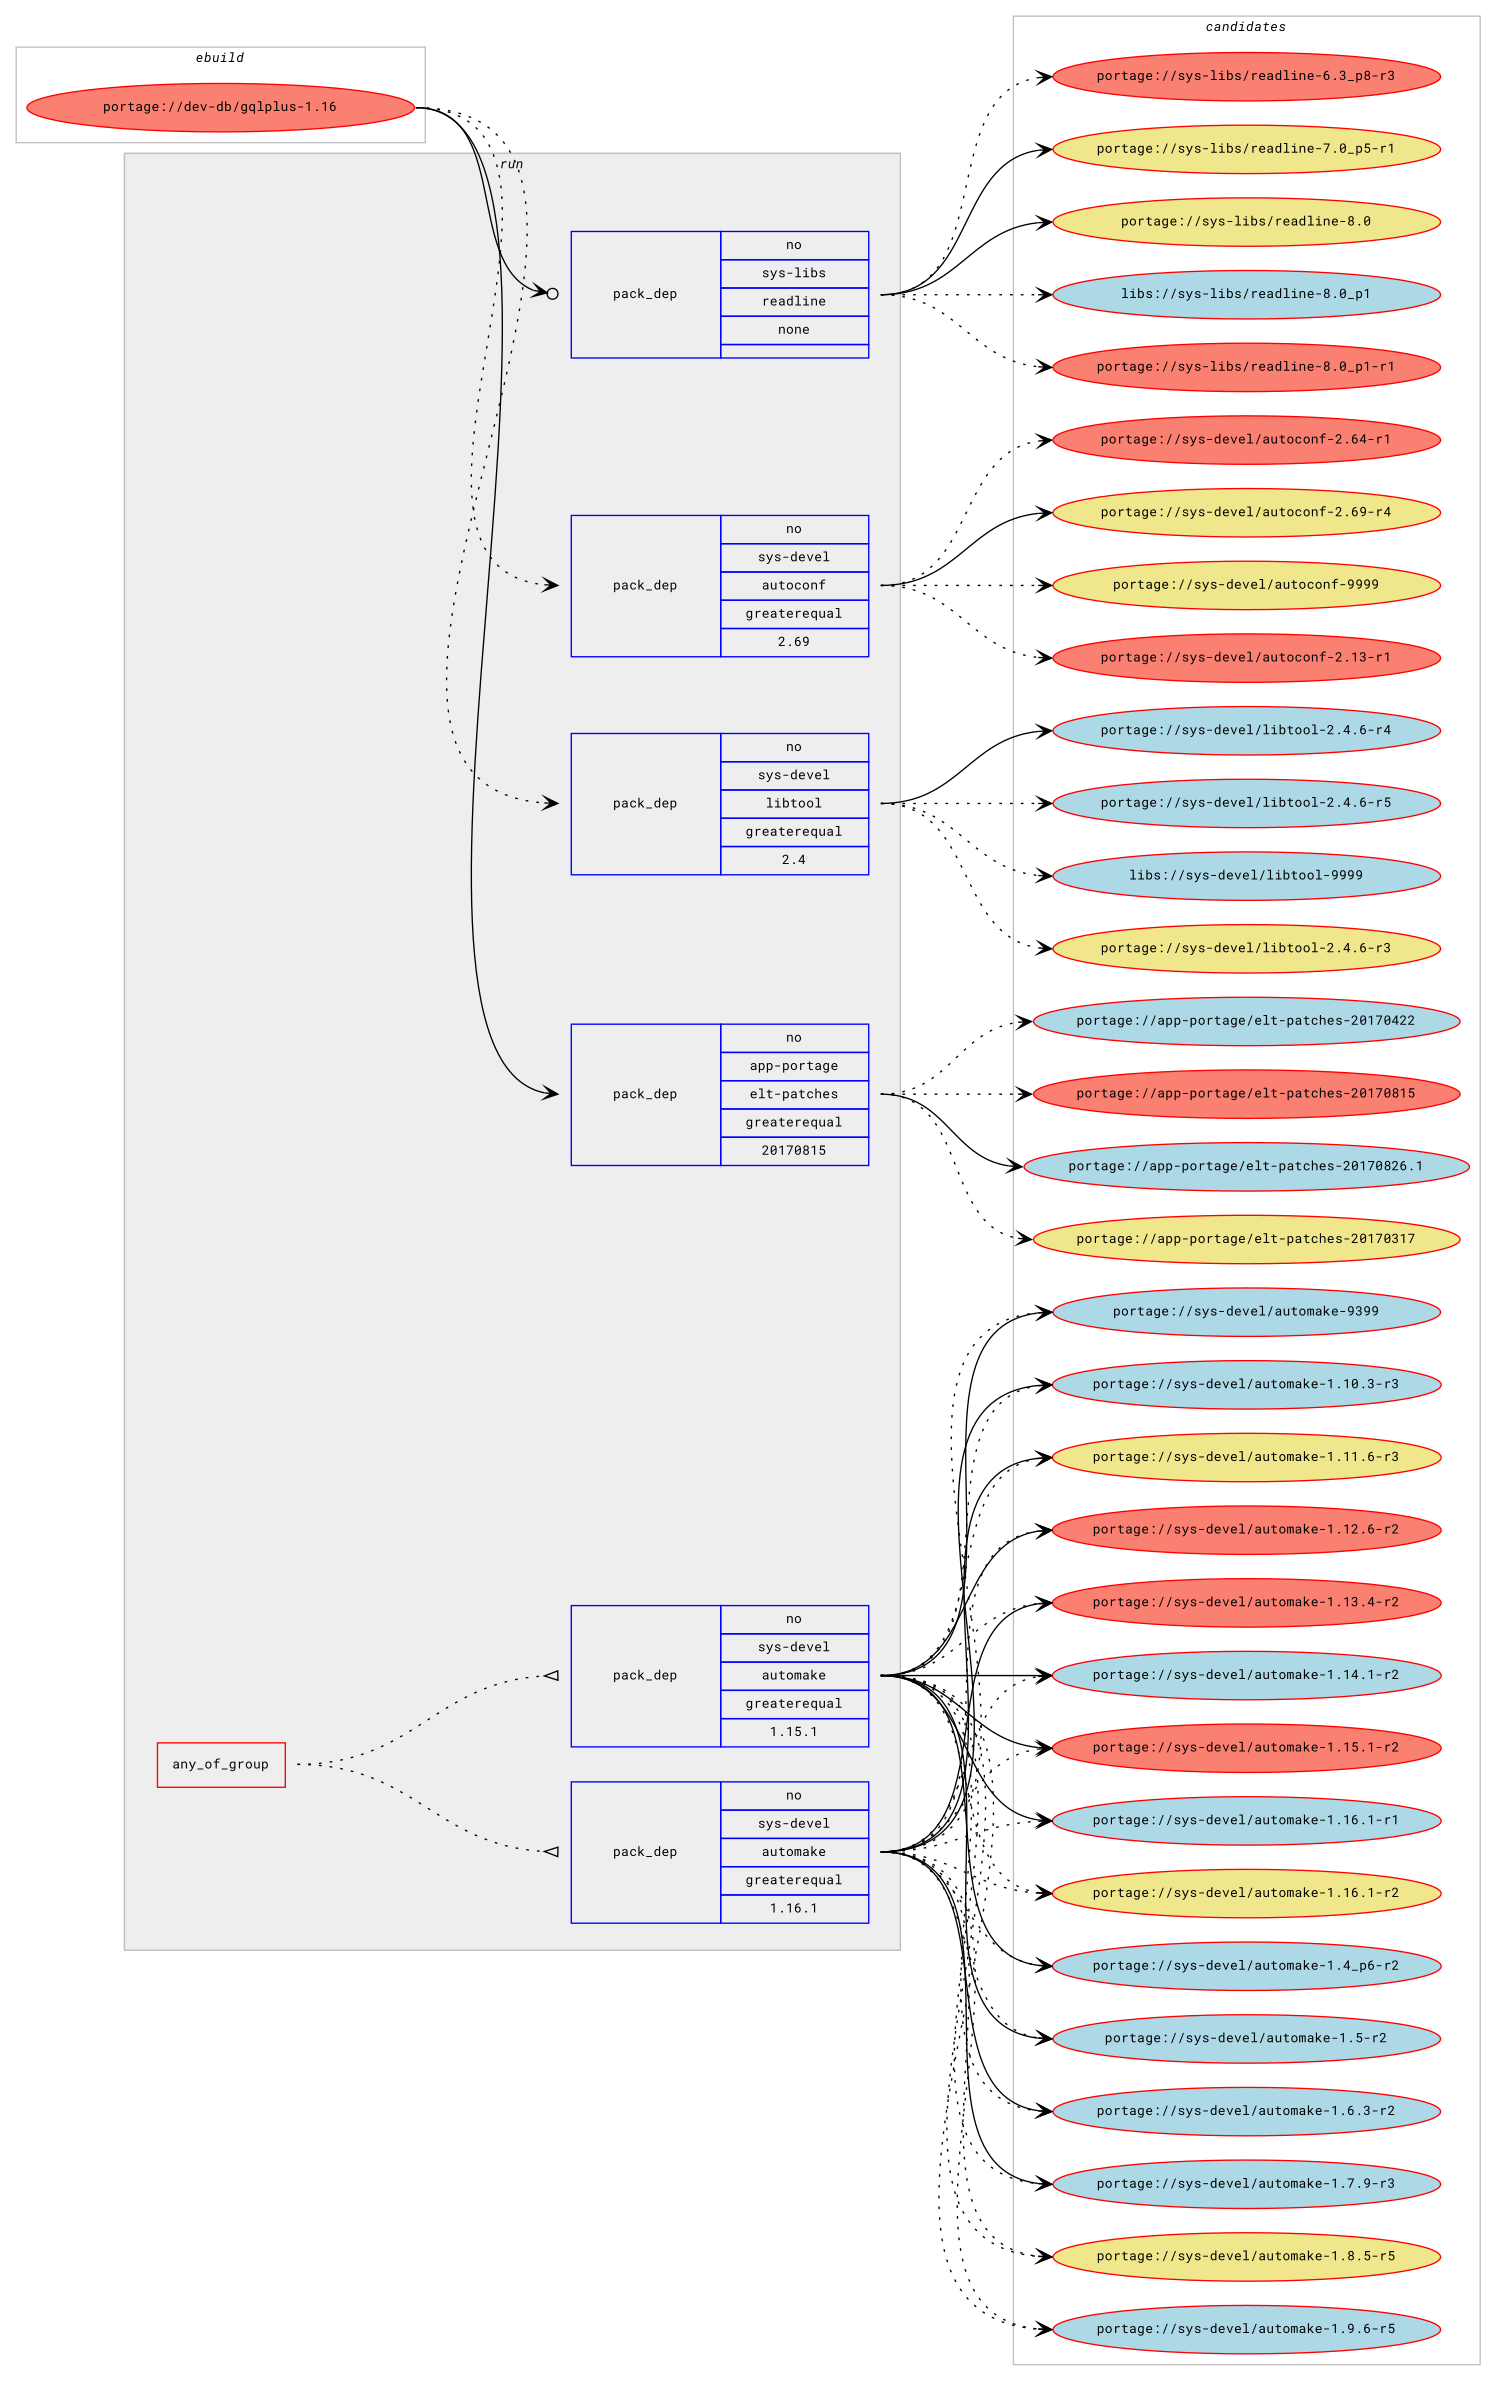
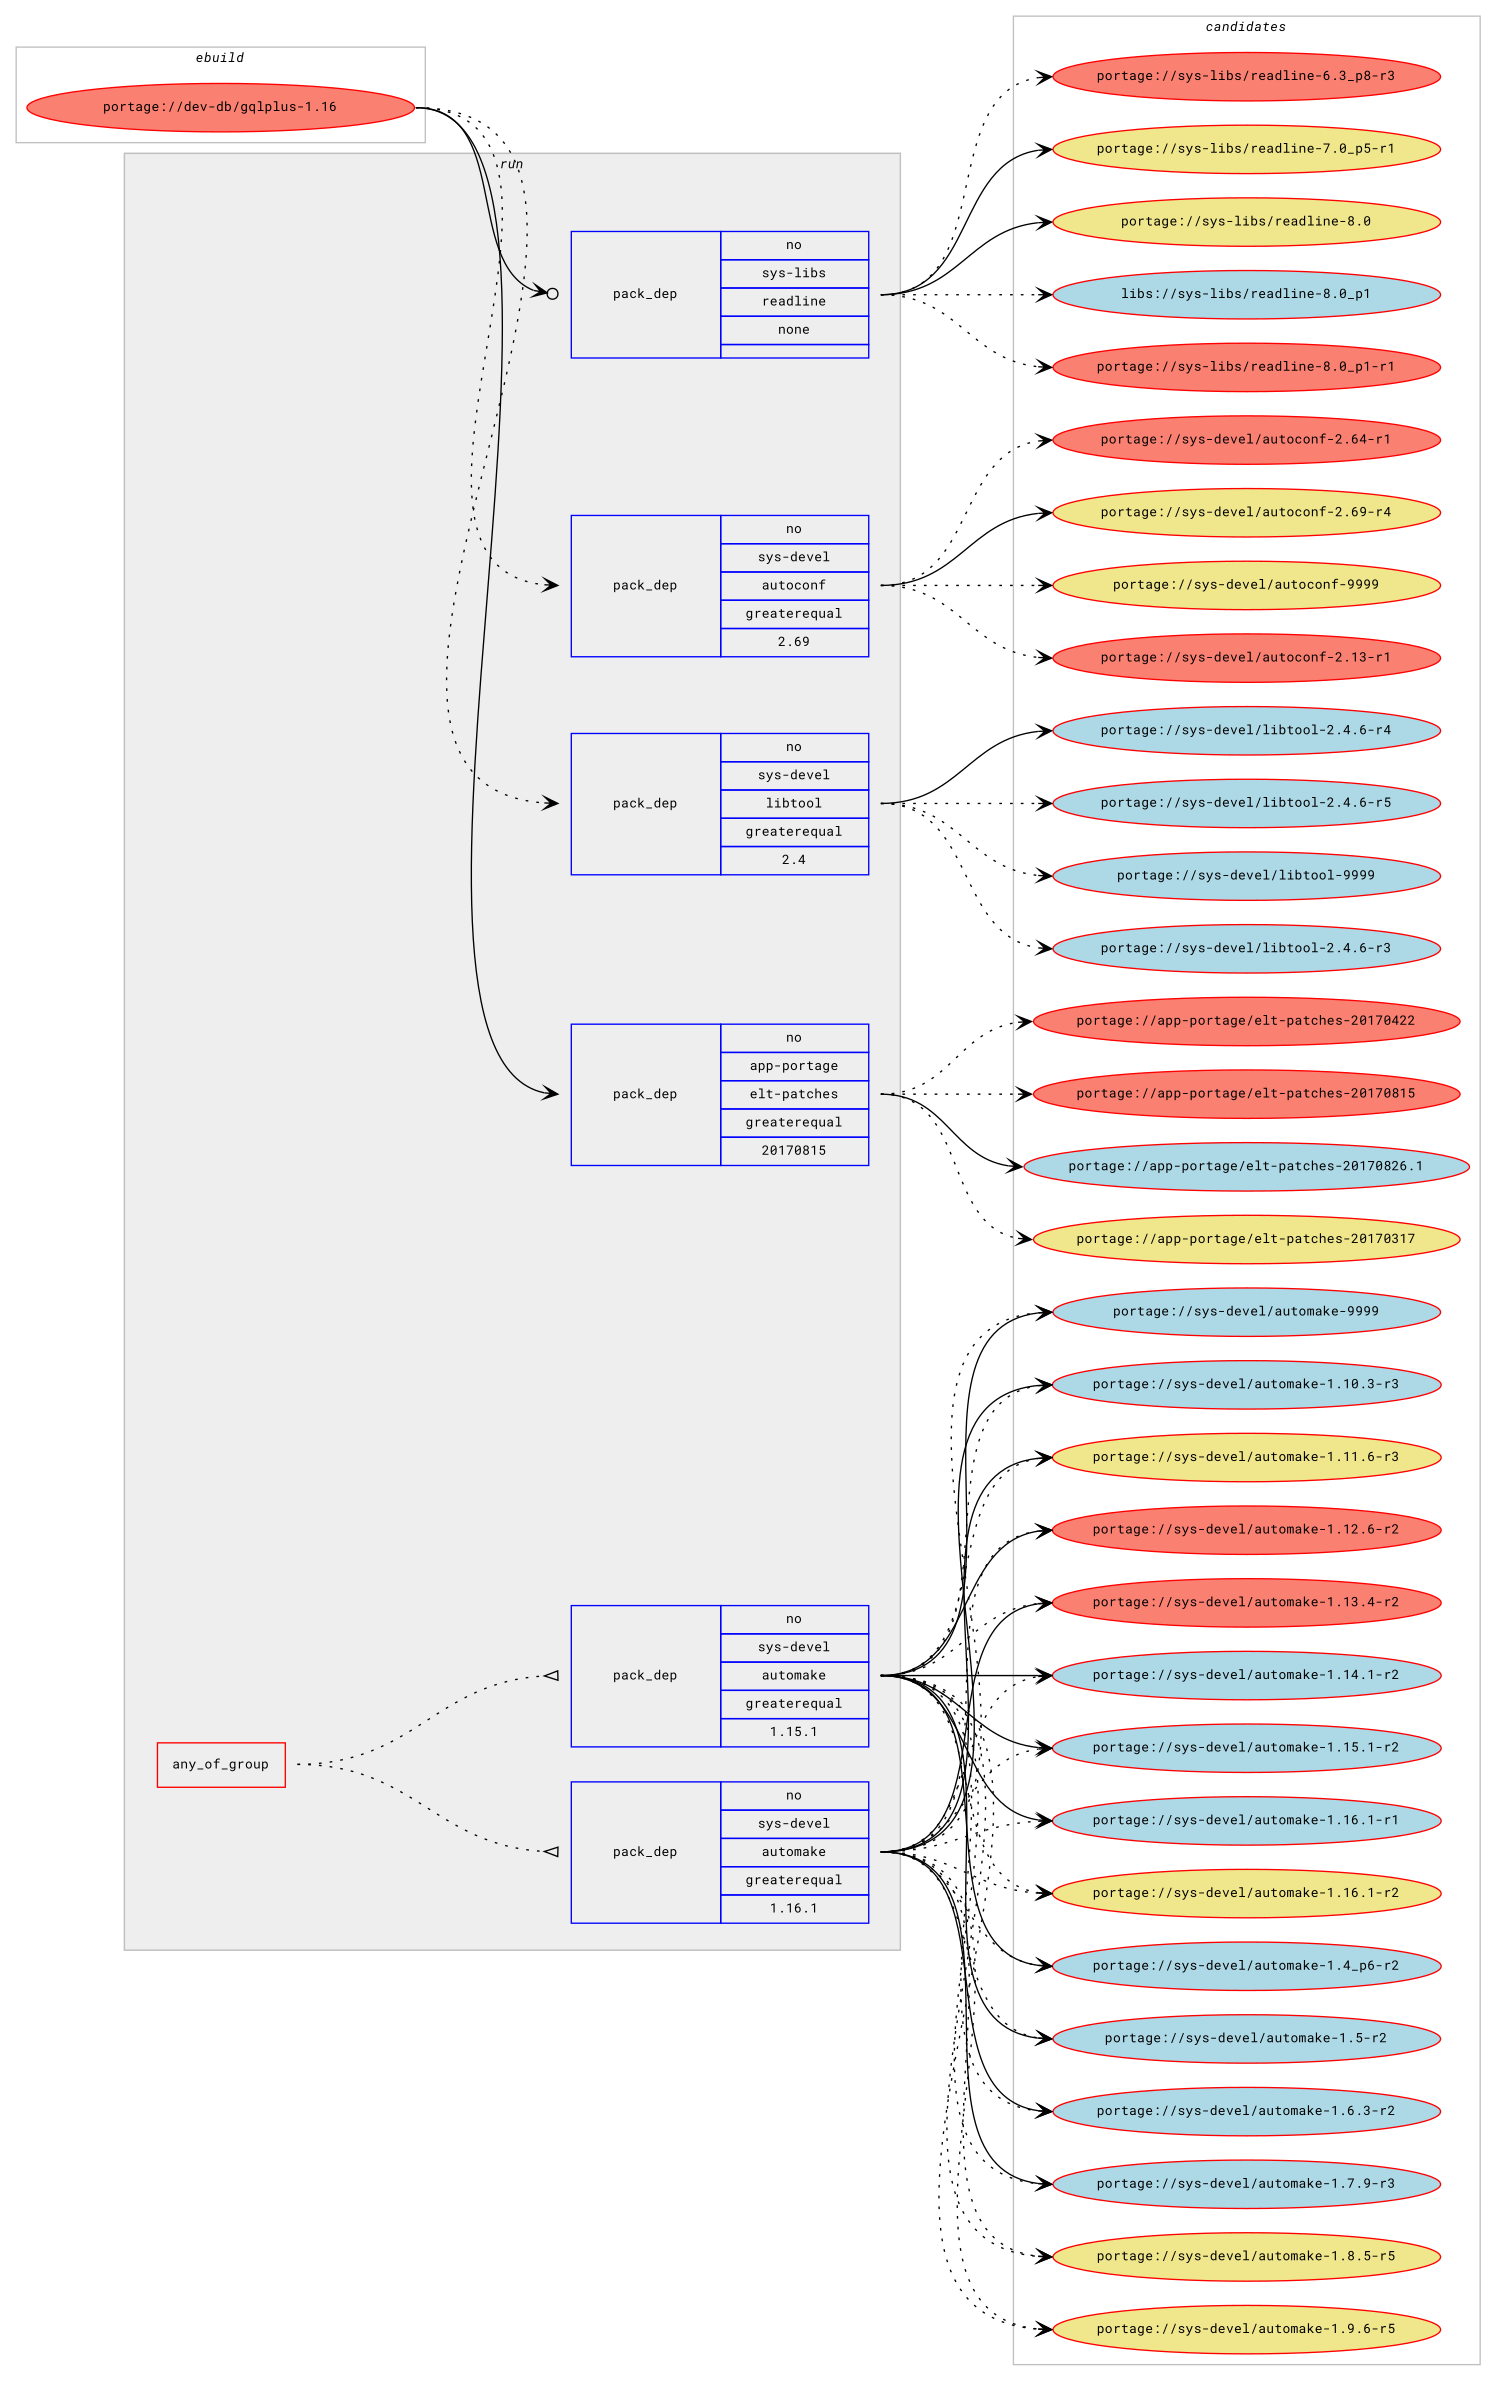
node "libs://sys-devel/libtool-9999": label "libs://sys-devel/libtool-9999" -> "portage://sys-devel/libtool-9999"
node "portage://sys-devel/libtool-2.4.6-r3": fillcolor khaki -> lightblue
node "portage://app-portage/elt-patches-20170422": fillcolor lightblue -> salmon
node "portage://sys-devel/automake-9399": label "portage://sys-devel/automake-9399" -> "portage://sys-devel/automake-9999"
node "portage://sys-devel/automake-1.15.1-r2": fillcolor salmon -> lightblue
node "portage://sys-devel/automake-1.9.6-r5": fillcolor lightblue -> khaki
